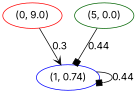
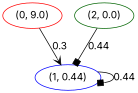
node "(5, 0.0)": label "(5, 0.0)" -> "(2, 0.0)"
node "(1, 0.74)": label "(1, 0.74)" -> "(1, 0.44)"
